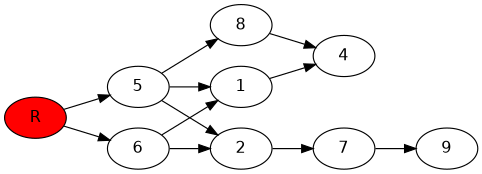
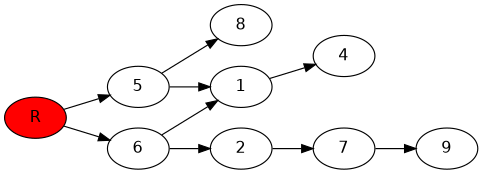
edge "8" -> "4": removed
edge "5" -> "2": removed
